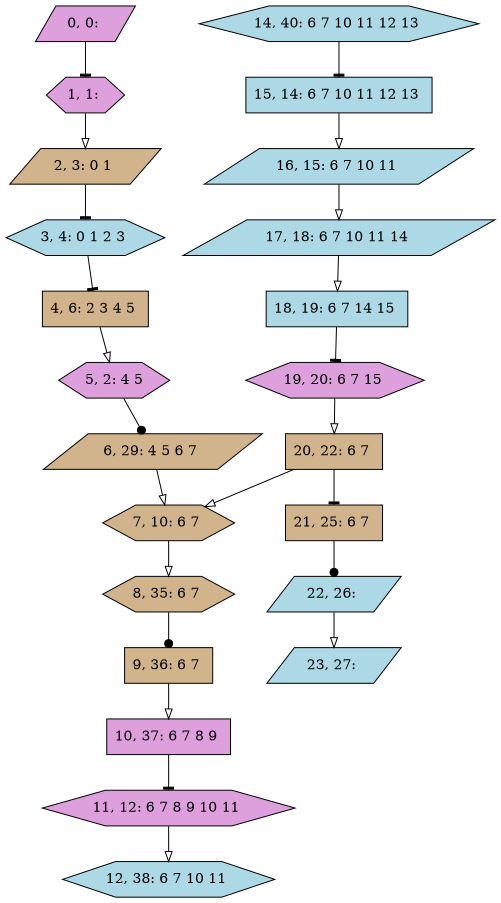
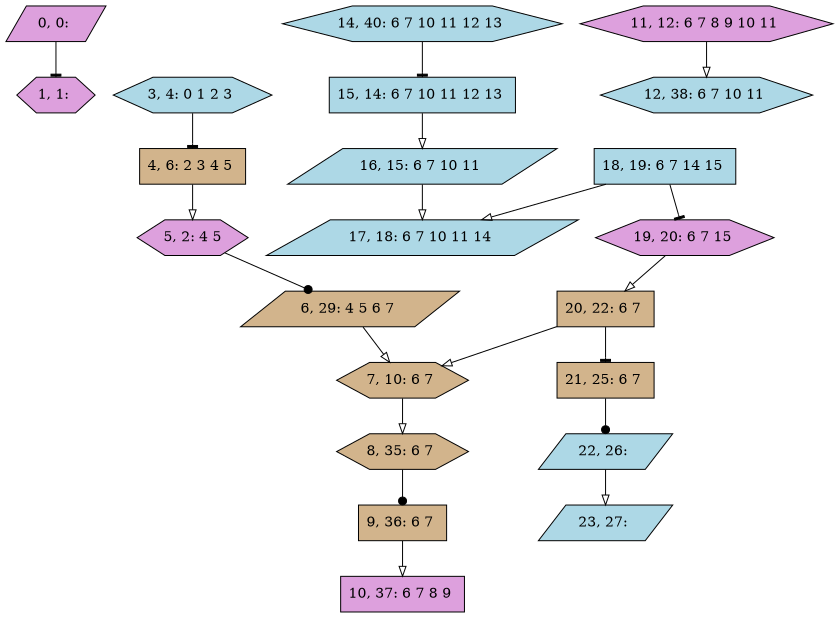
node "2, 3: 0 1": removed
edge "17, 18: 6 7 10 11 14" -> "18, 19: 6 7 14 15": reversed
edge "10, 37: 6 7 8 9" -> "11, 12: 6 7 8 9 10 11": removed
